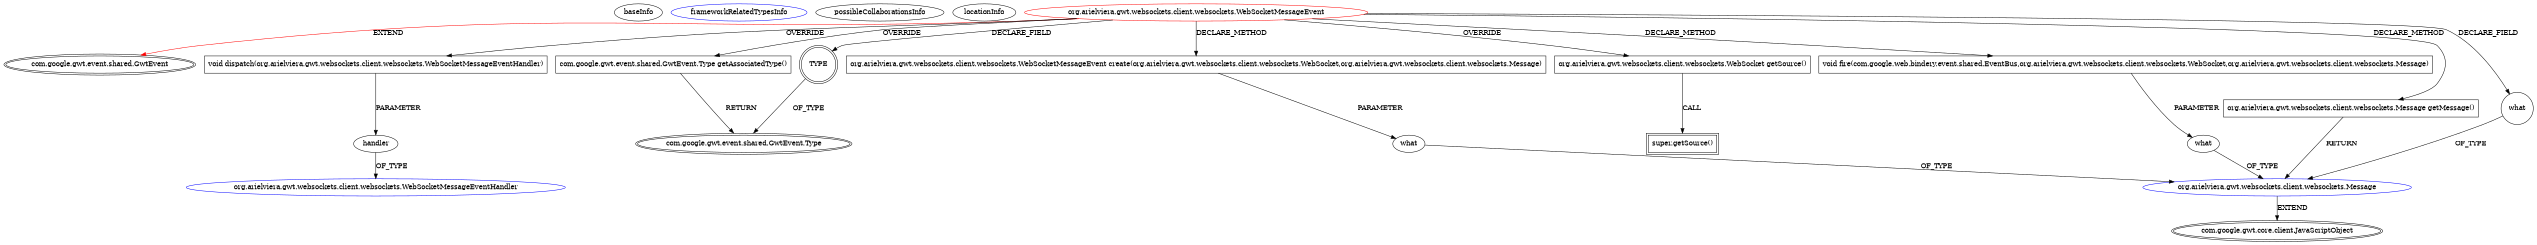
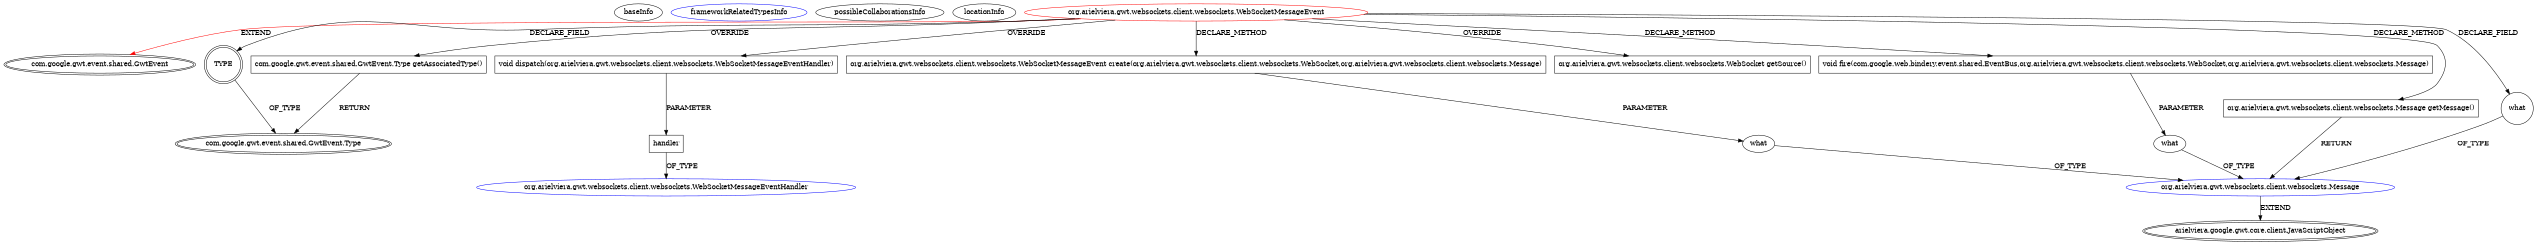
node "handler": shape ellipse -> box
node "super.getSource()": removed
node "com.google.gwt.core.client.JavaScriptObject": label "com.google.gwt.core.client.JavaScriptObject" -> "arielviera.google.gwt.core.client.JavaScriptObject"
